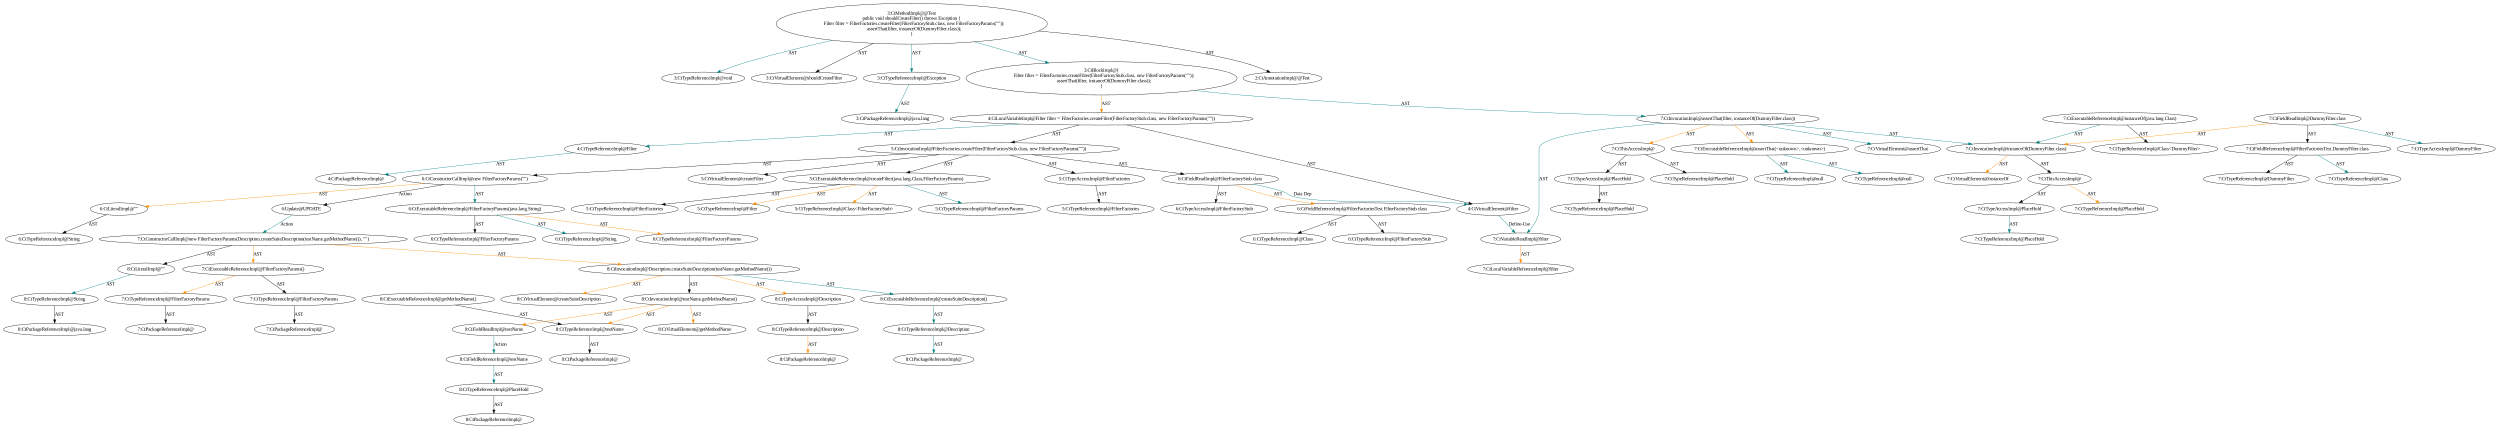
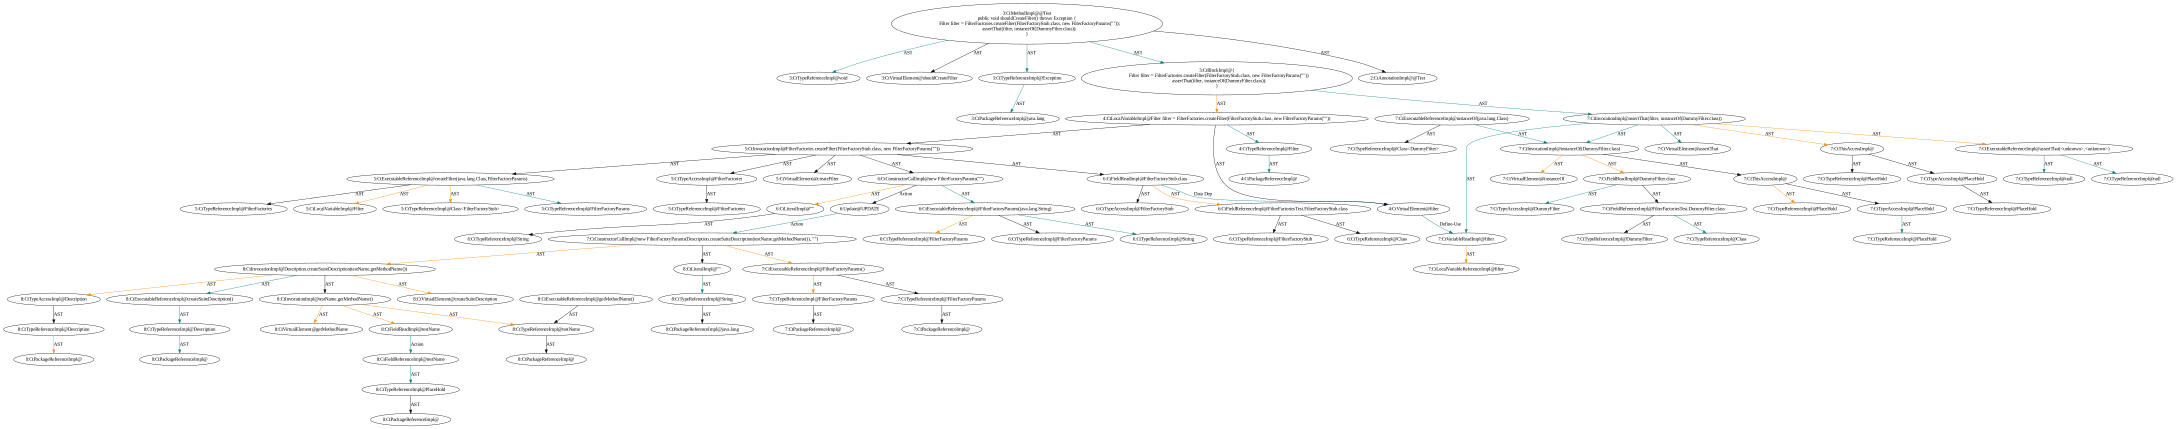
edge "7:CtFieldReadImpl@DummyFilter.class" -> "7:CtInvocationImpl@instanceOf(DummyFilter.class)": reversed
node "5:CtTypeReferenceImpl@Filter": label "5:CtTypeReferenceImpl@Filter" -> "5:CtLocalVariableImpl@Filter"
